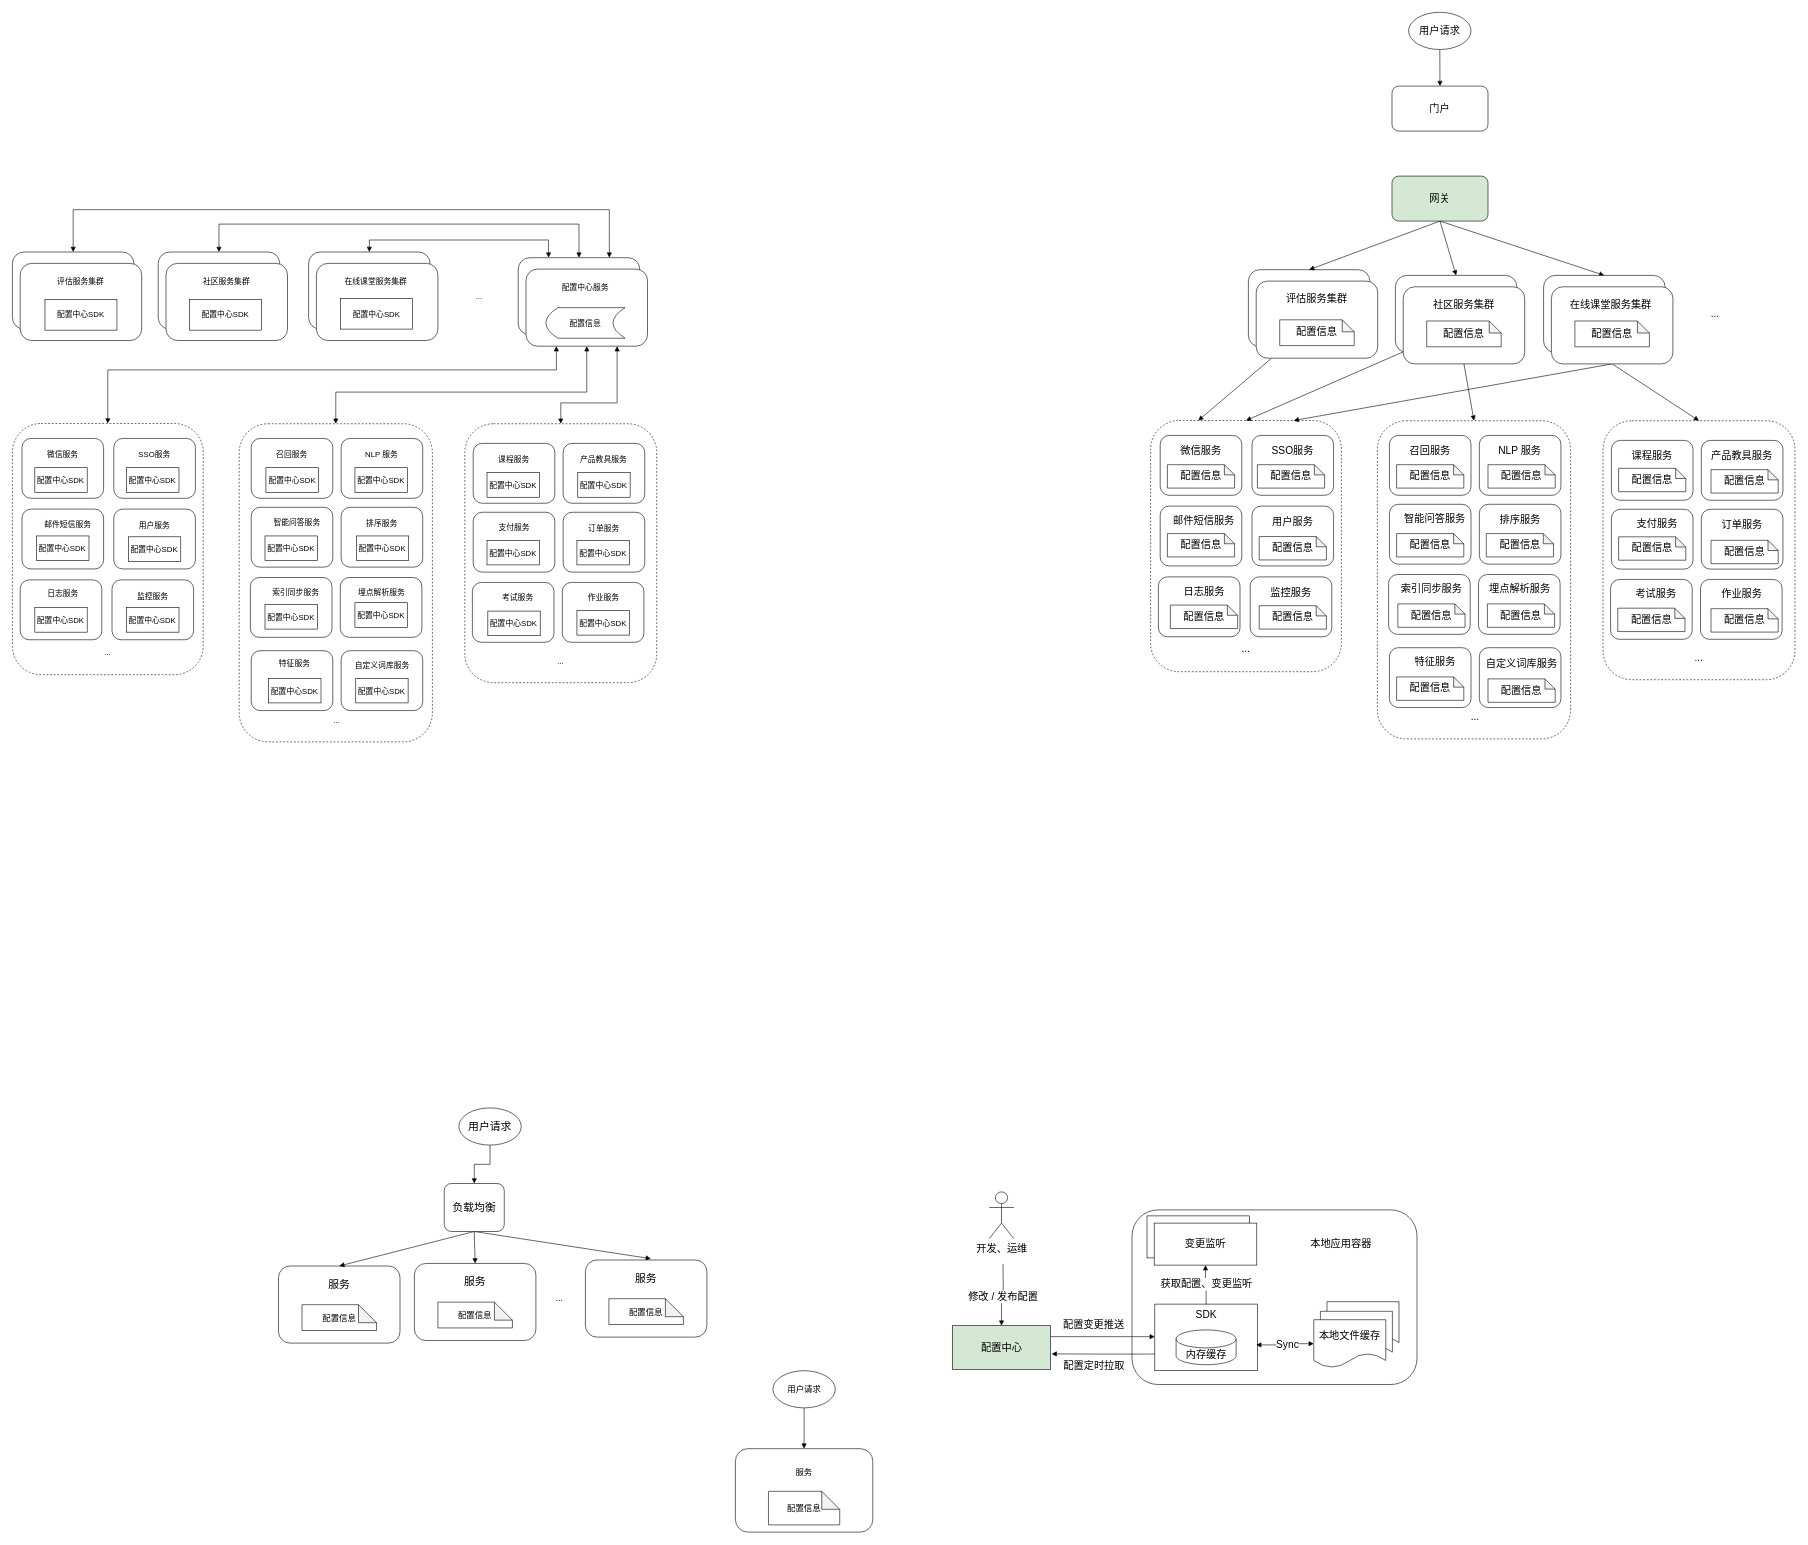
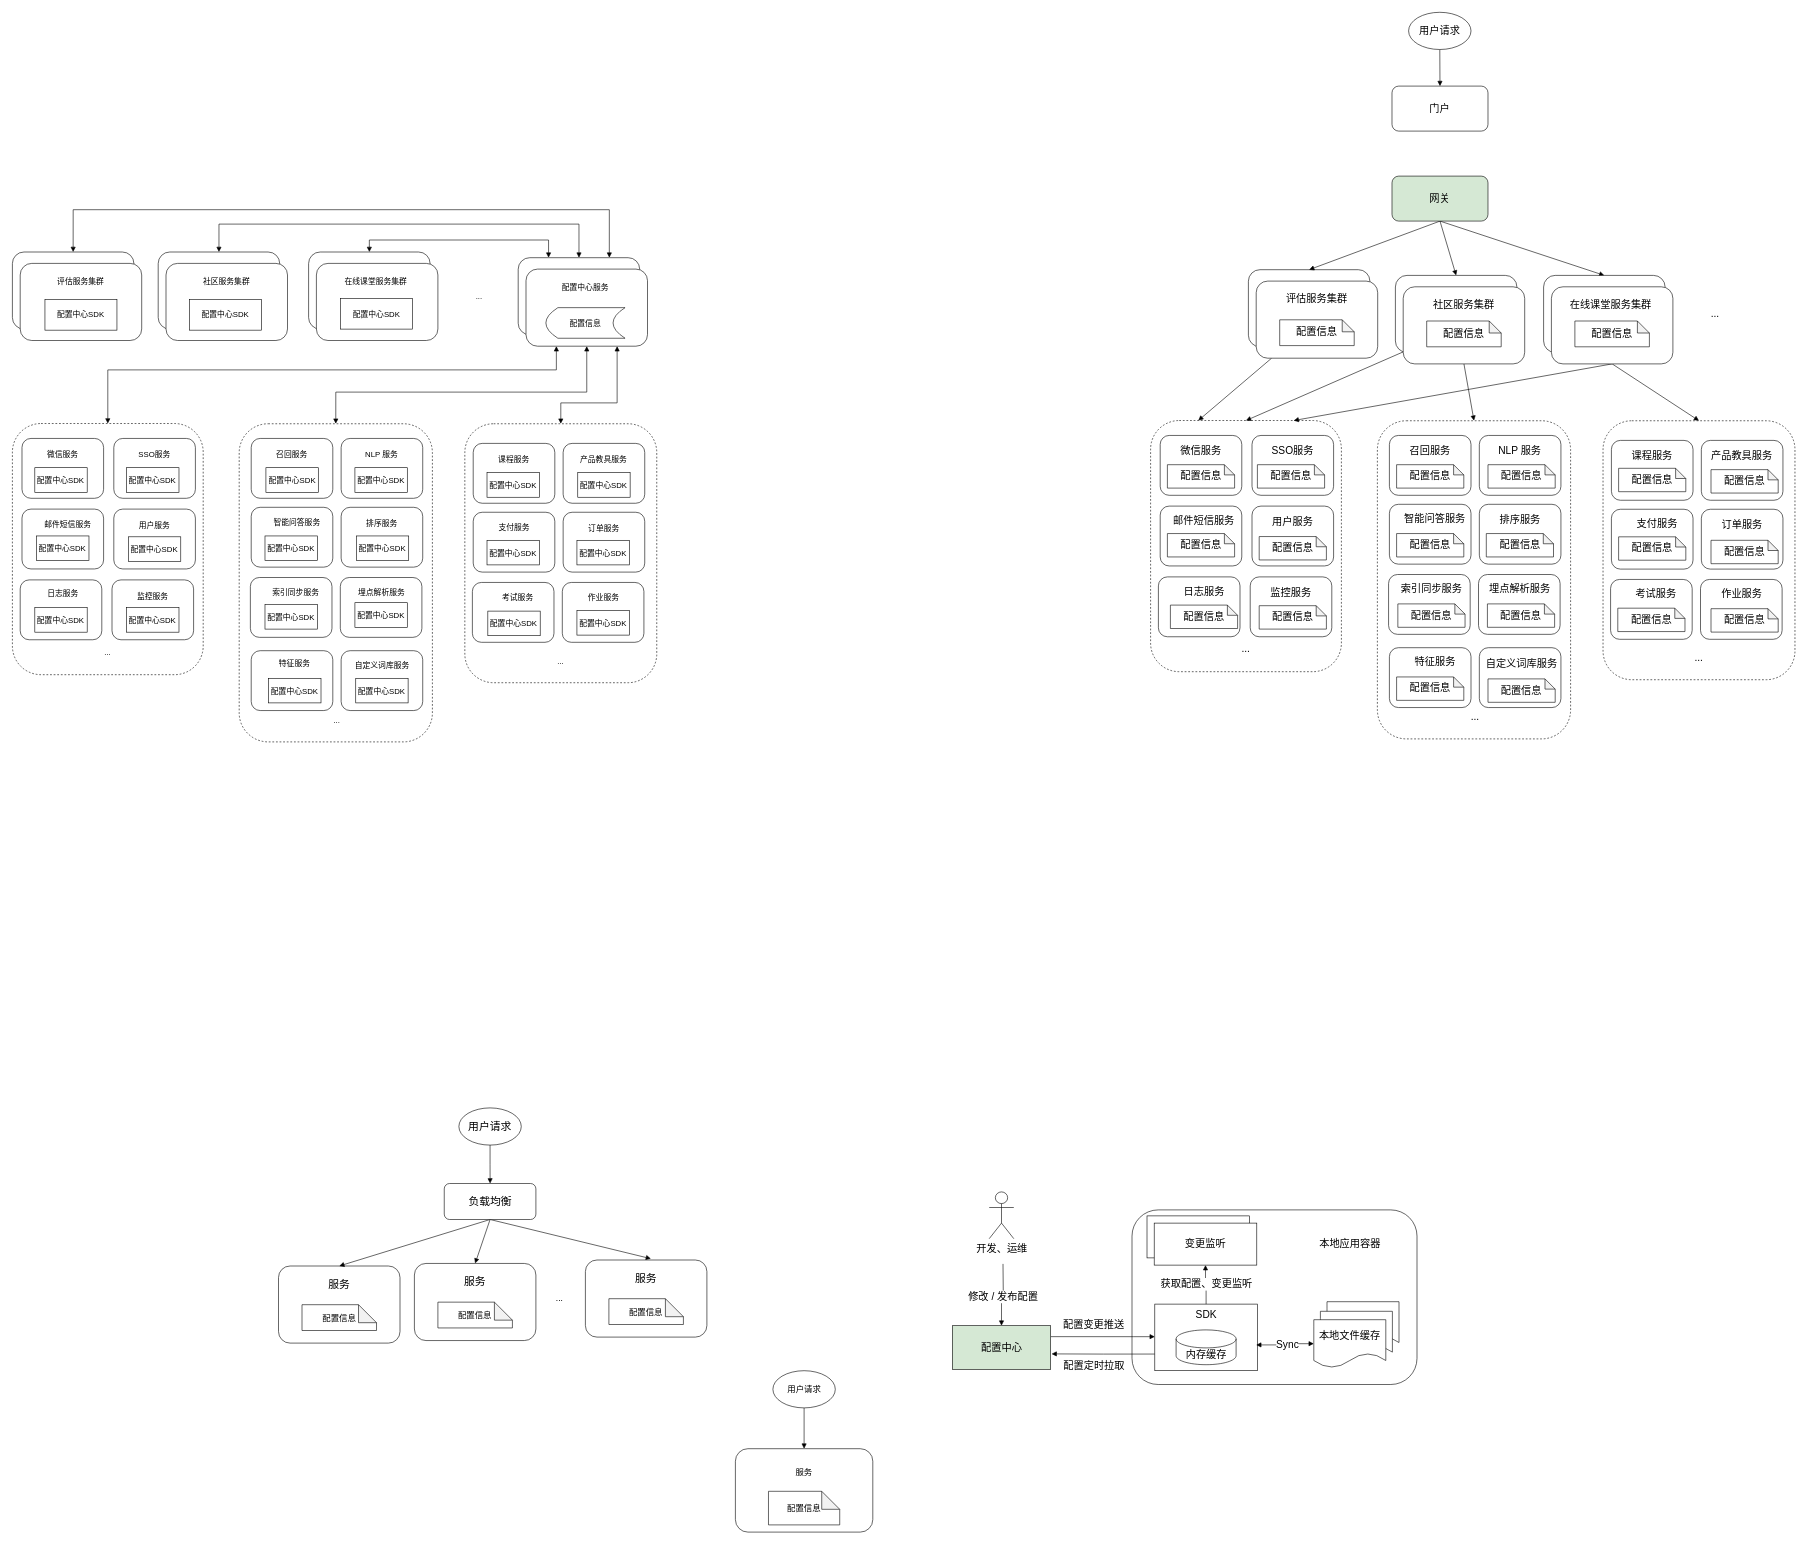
node "负载均衡": size 60x48 -> 92x36
node "本地应用容器": moved (1341, 1244) -> (1350, 1244)
